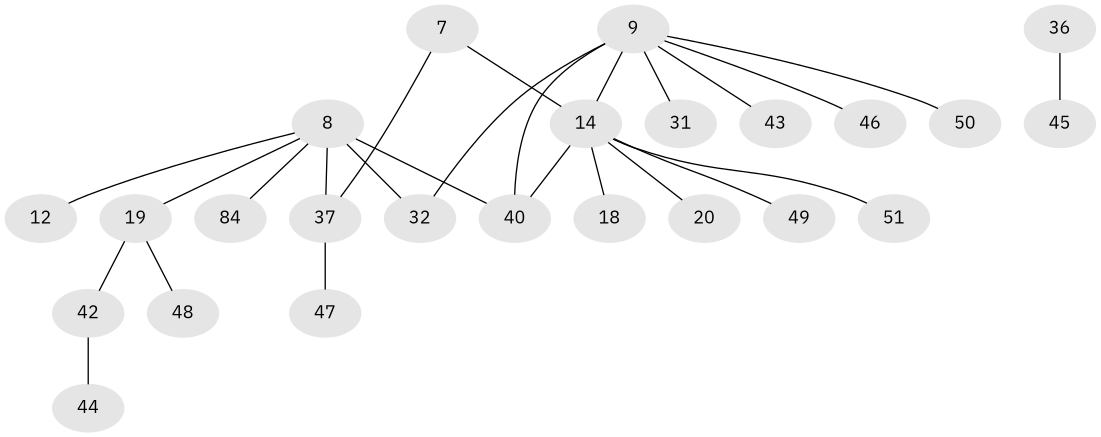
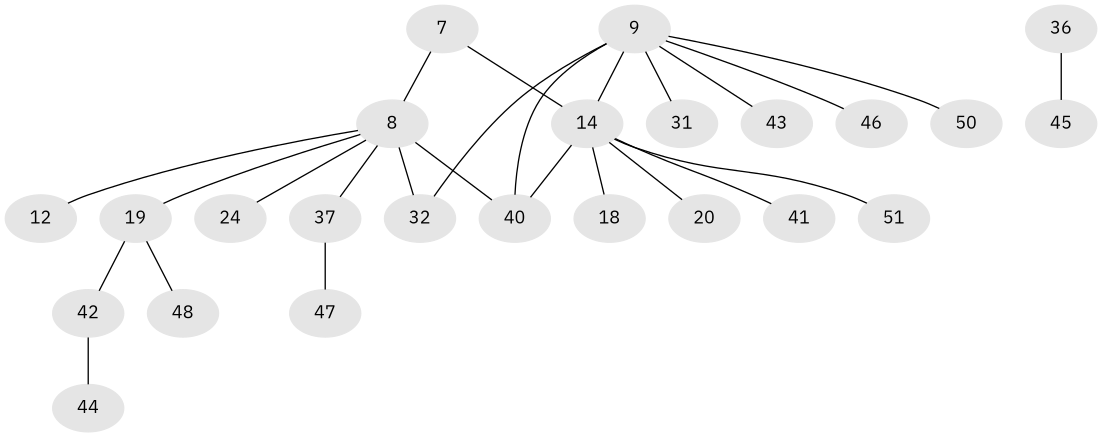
edge "7" -- "37": now "7" -- "8"
node "84": label "84" -> "24"
node "49": label "49" -> "41"
